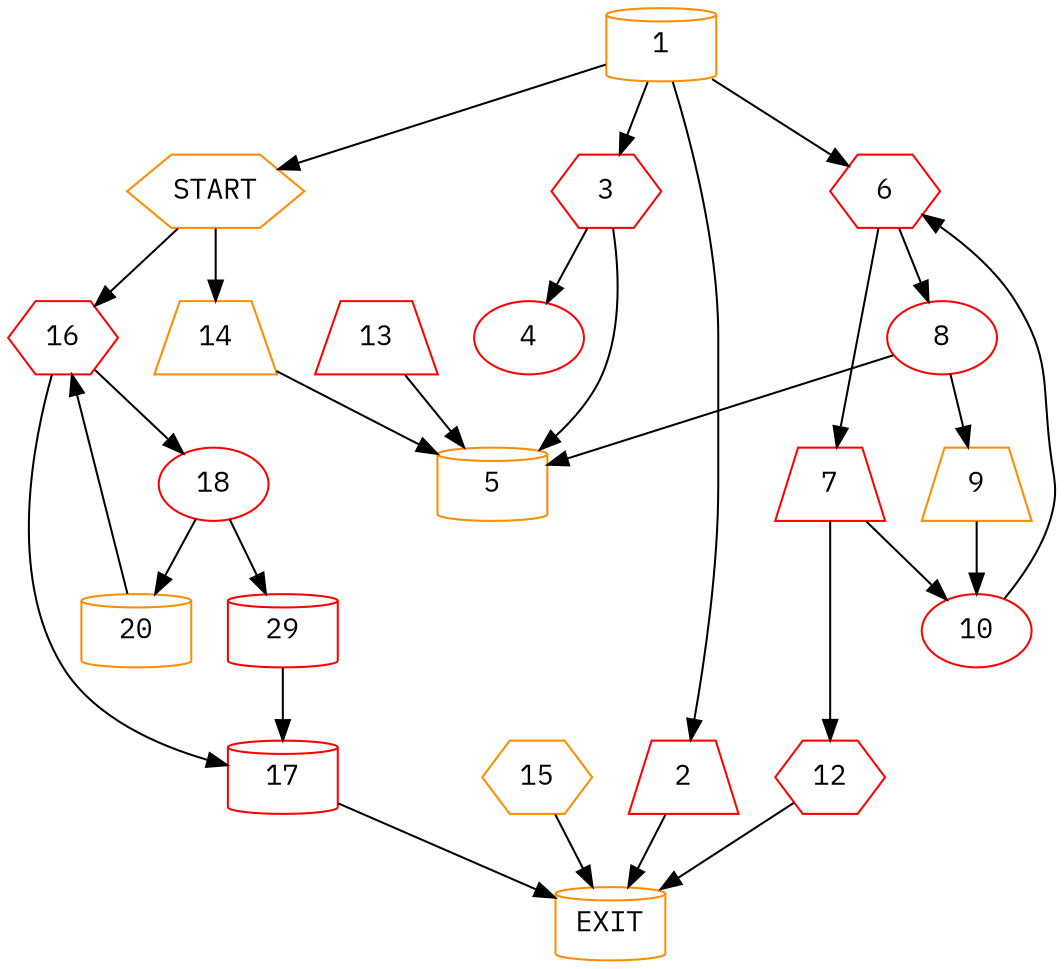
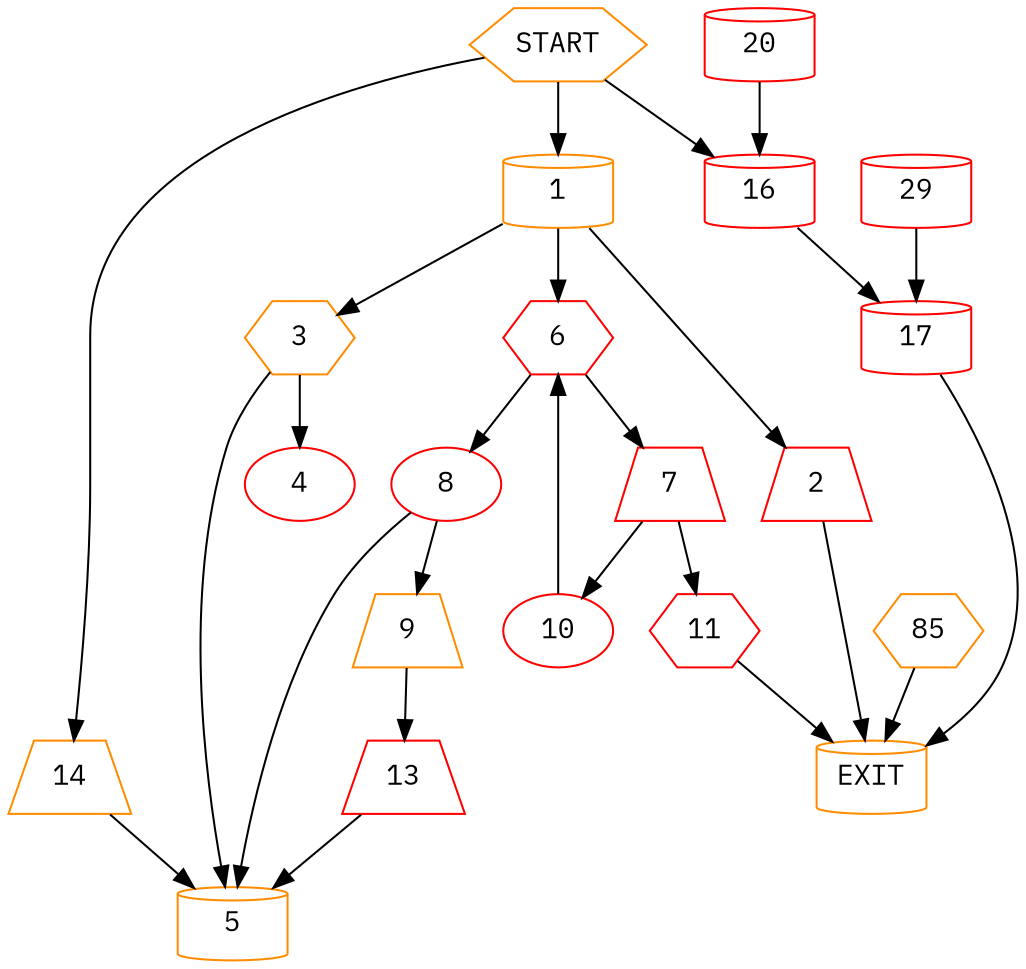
edge "1" -> "START": reversed
node "3": color red -> darkorange
node "16": shape hexagon -> cylinder
node "18": removed
edge "9" -> "10": now "9" -> "13"
node "20": color darkorange -> red
node "15": label "15" -> "85"
node "12": label "12" -> "11"
